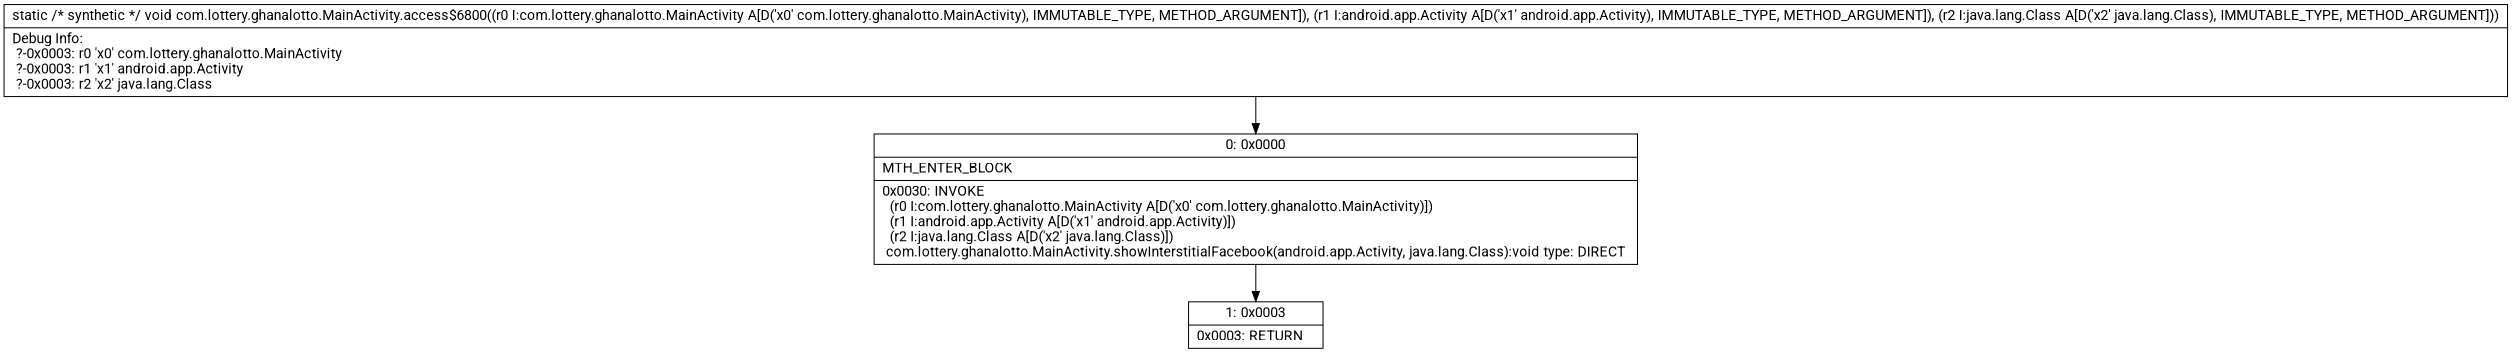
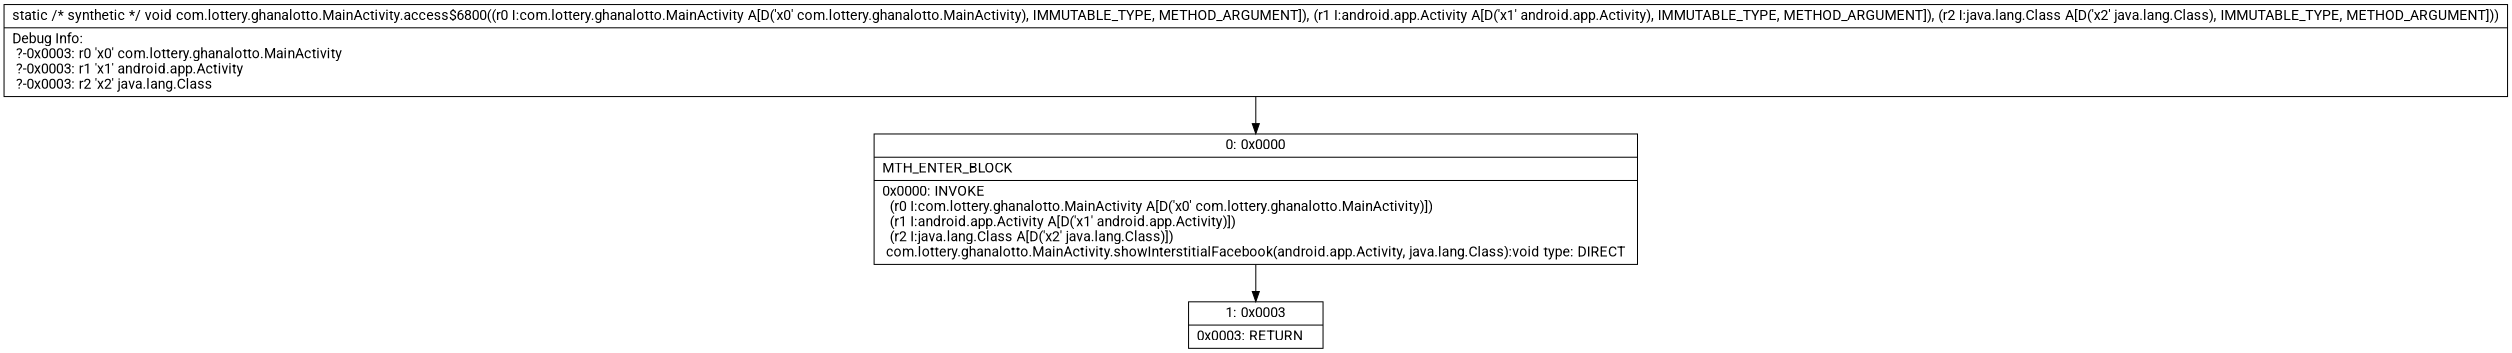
node "0: 0x0000": text "0x0030: INVOKE" -> "0x0000: INVOKE"
